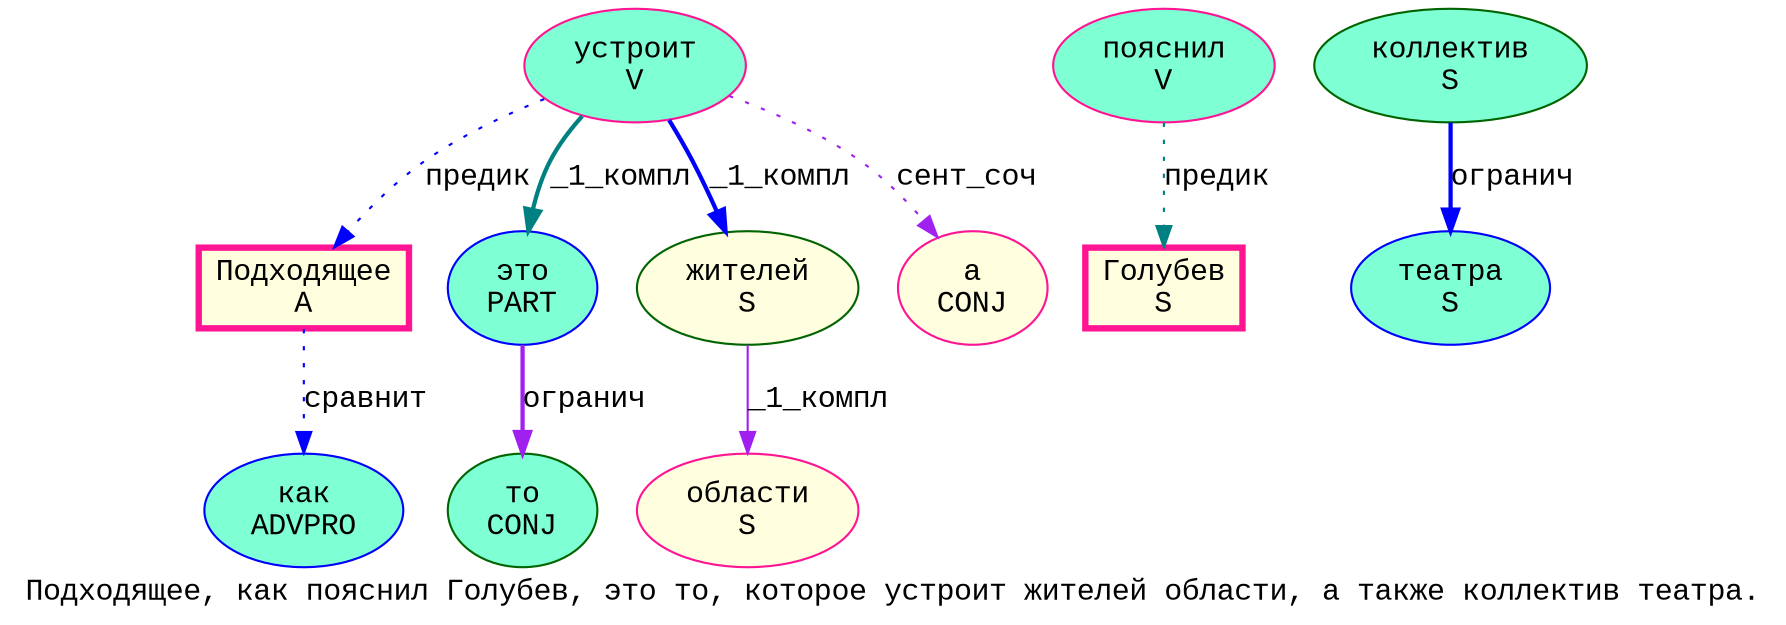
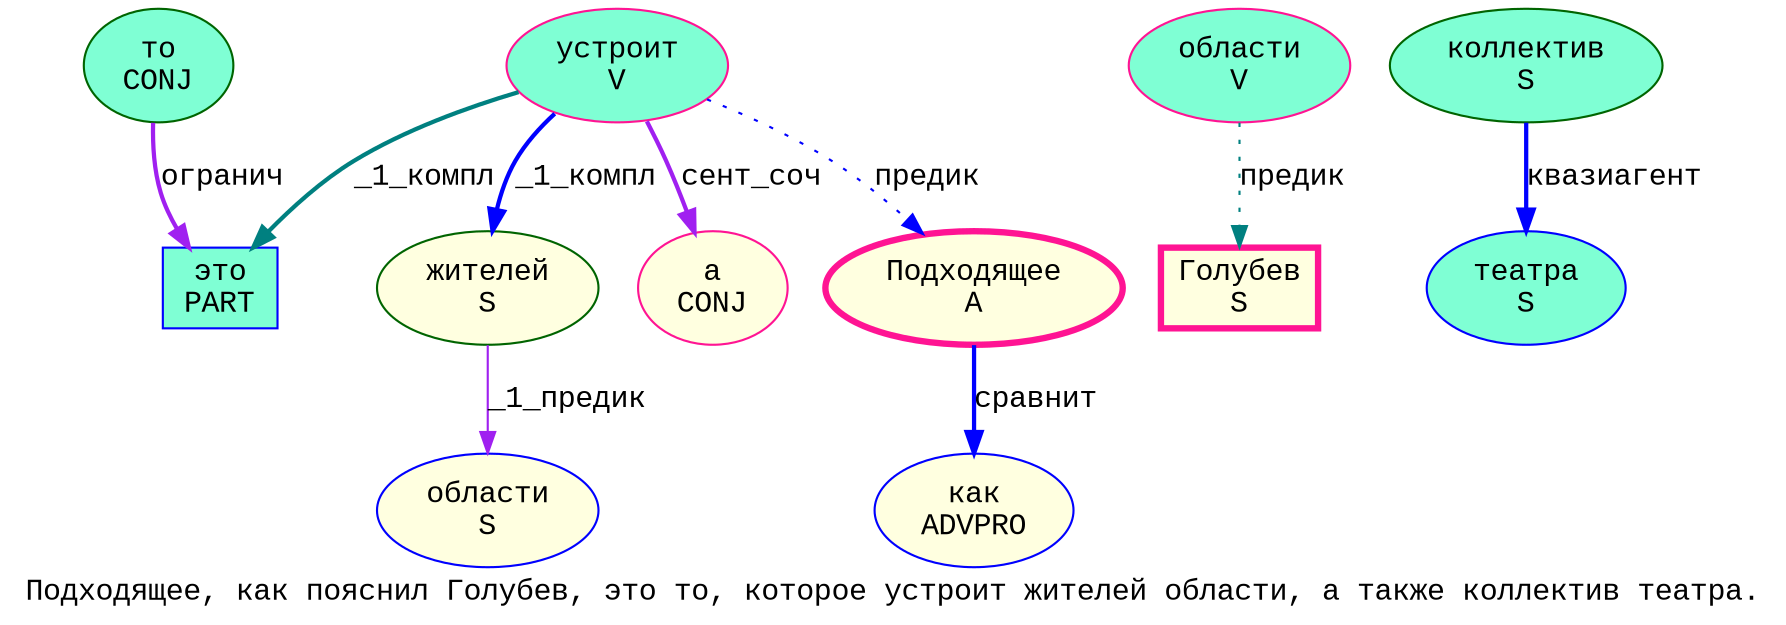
node "пояснил V": label "пояснил V" -> "области V"
edge "устроит V" -> "а CONJ": style dotted -> bold
edge "коллектив S" -> "театра S": label "огранич" -> "квазиагент"
node "Подходящее A": shape box -> ellipse
node "это PART": shape ellipse -> box
edge "Подходящее A" -> "как ADVPRO": style dotted -> bold
edge "это PART" -> "то CONJ": reversed
edge "жителей S" -> "области S": label "_1_компл" -> "_1_предик"
node "как ADVPRO": fillcolor aquamarine -> lightyellow
node "области S": color deeppink -> blue
